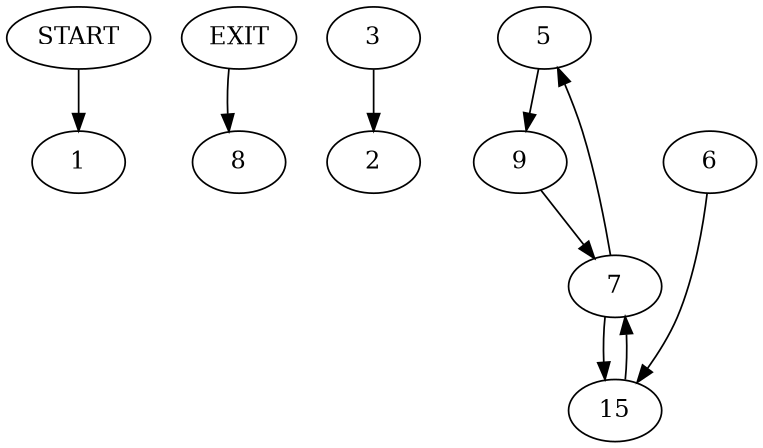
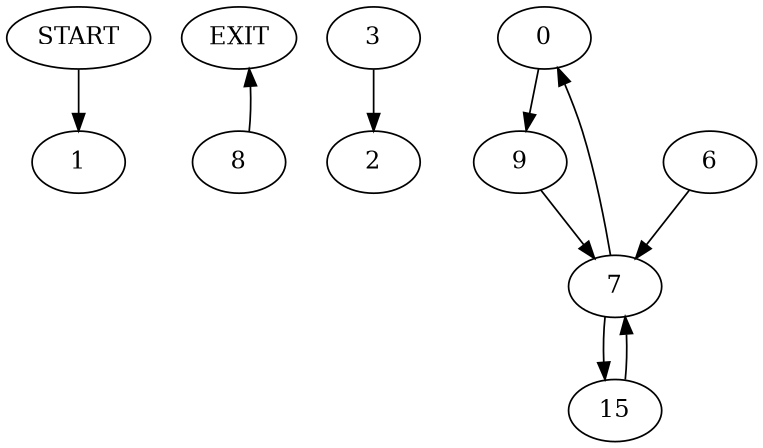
node "5": label "5" -> "0"
edge "EXIT" -> "8": reversed
edge "6" -> "15": now "6" -> "7"
